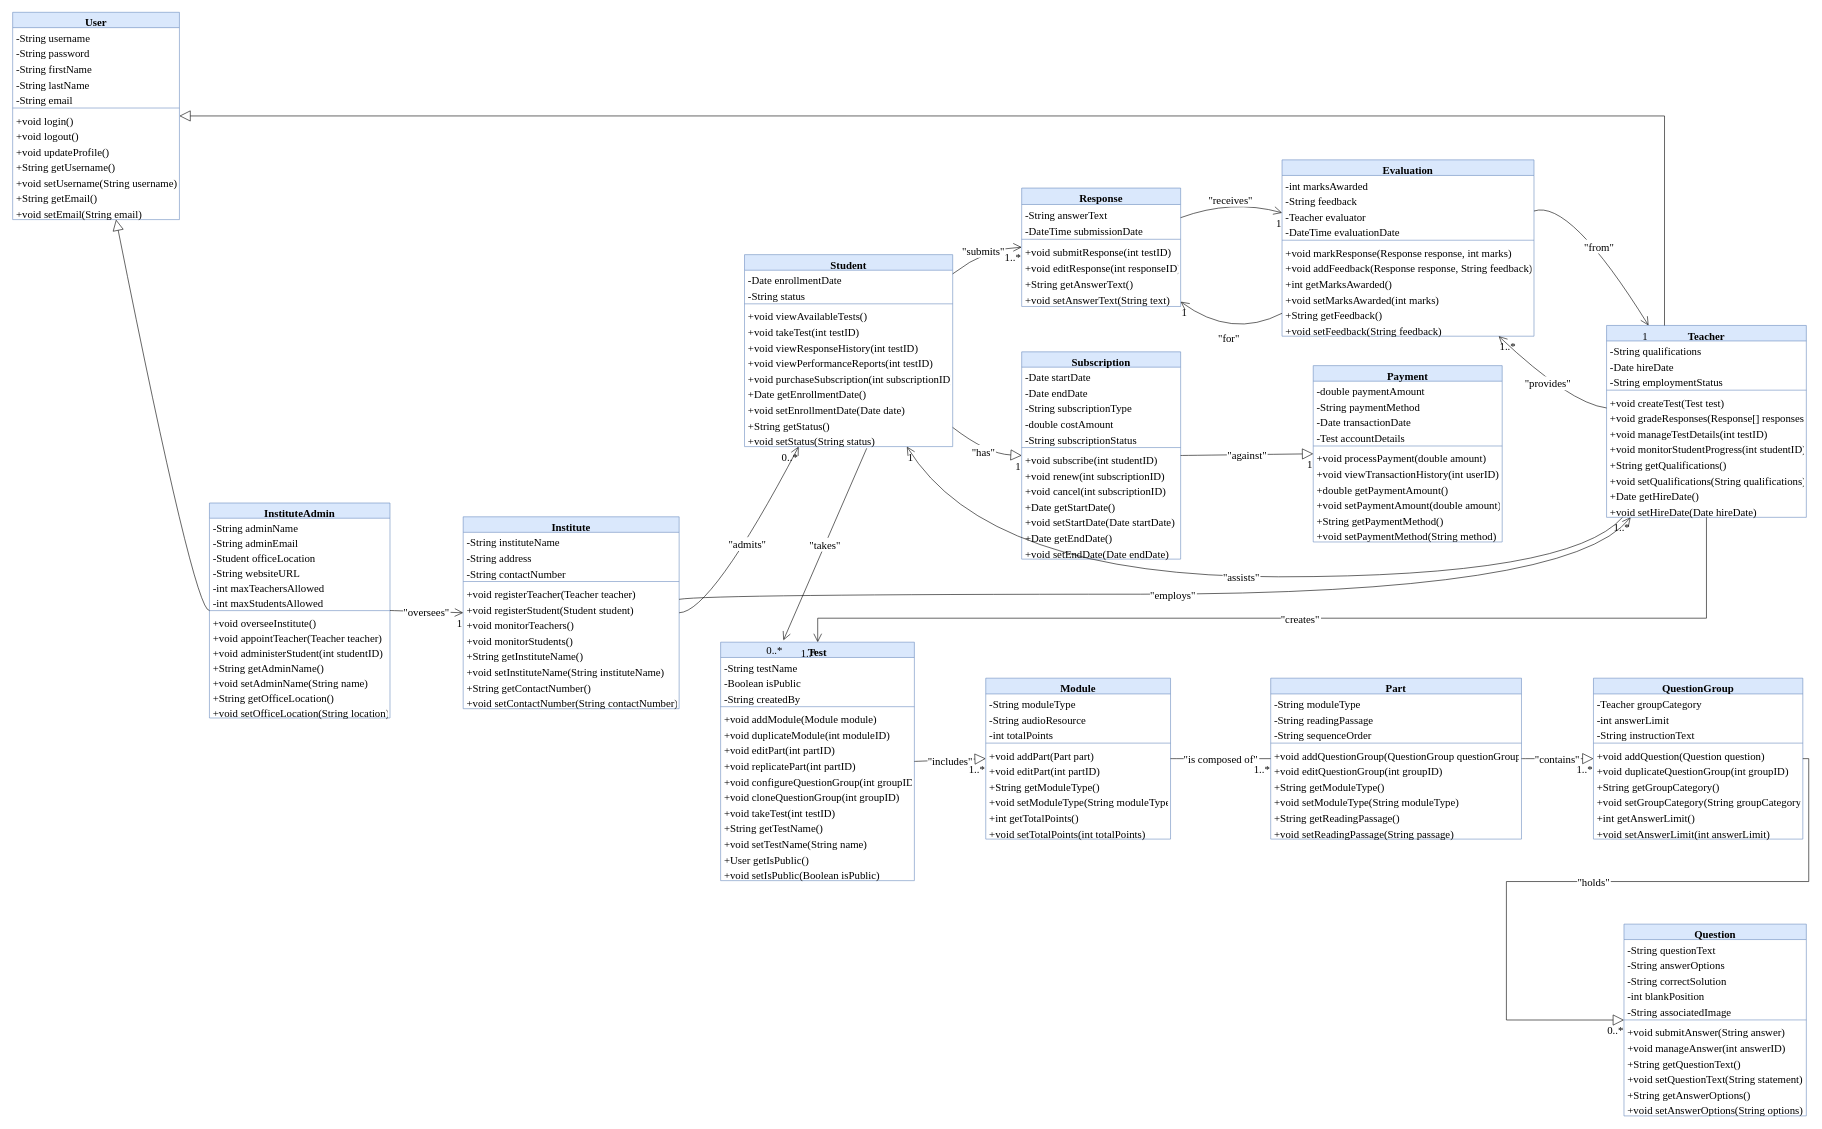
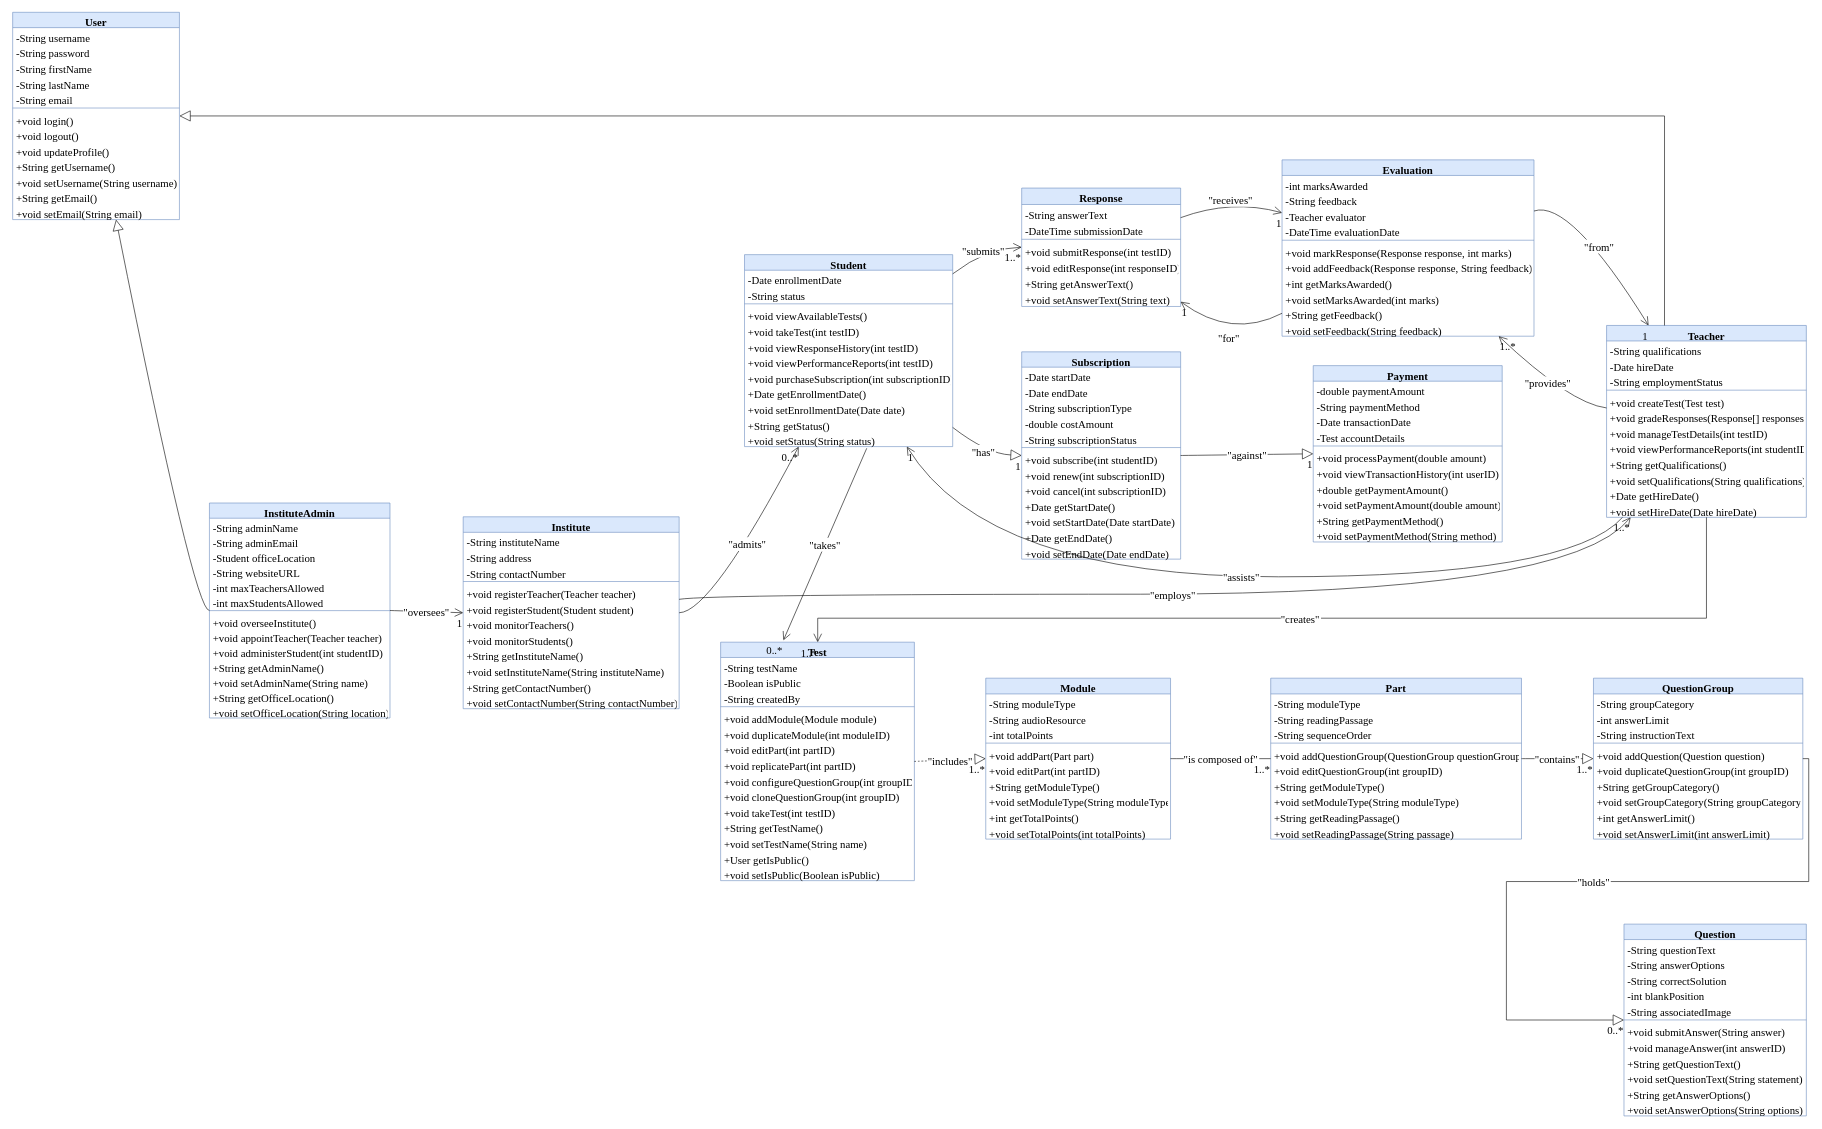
node "+void monitorStudentProgress(int studentID)": label "+void monitorStudentProgress(int studentID)" -> "+void viewPerformanceReports(int studentID)"
node "-Teacher groupCategory": label "-Teacher groupCategory" -> "-String groupCategory"
edge "Test" -> "Module": style solid -> dashed
